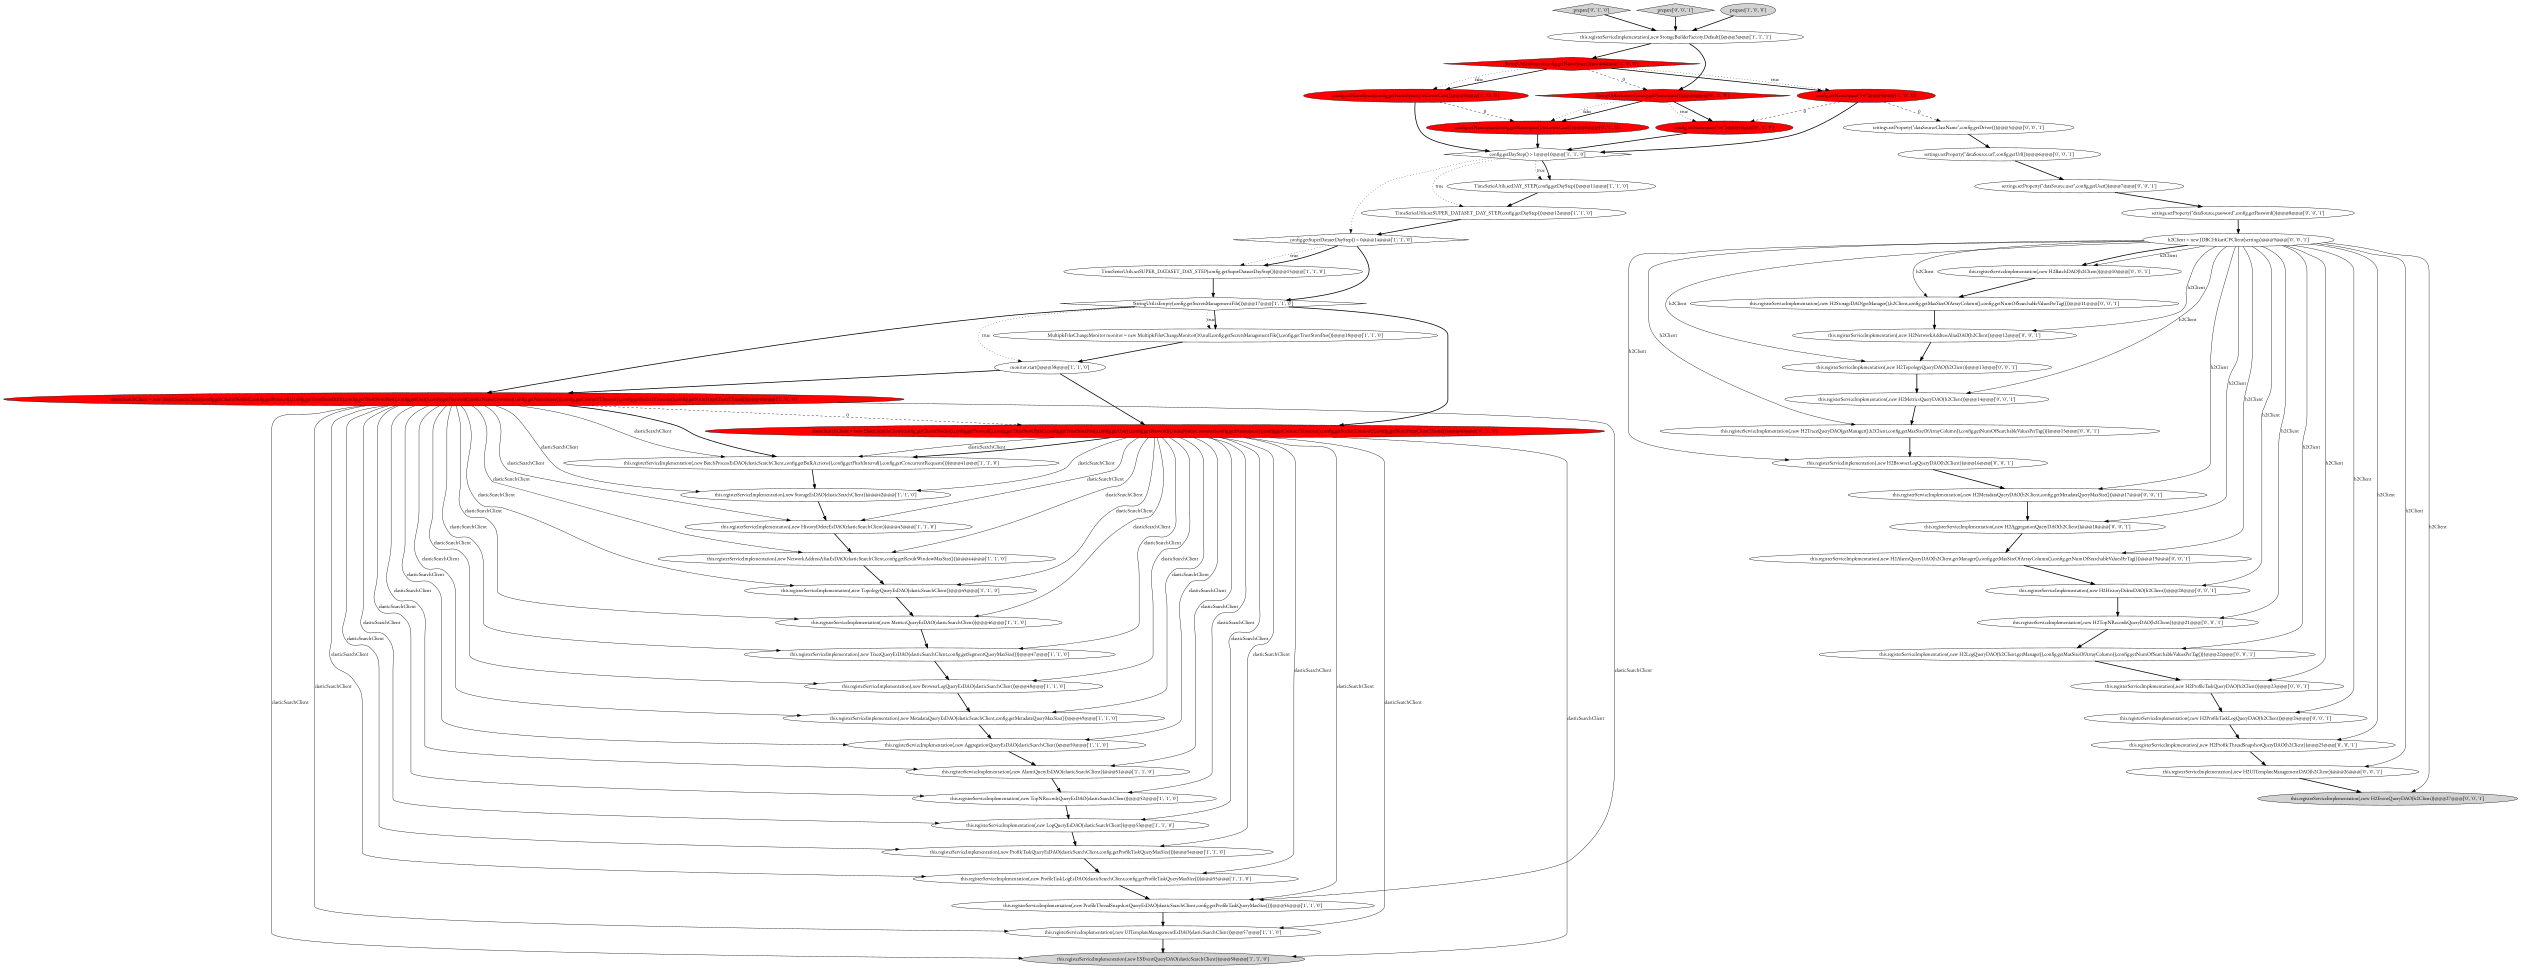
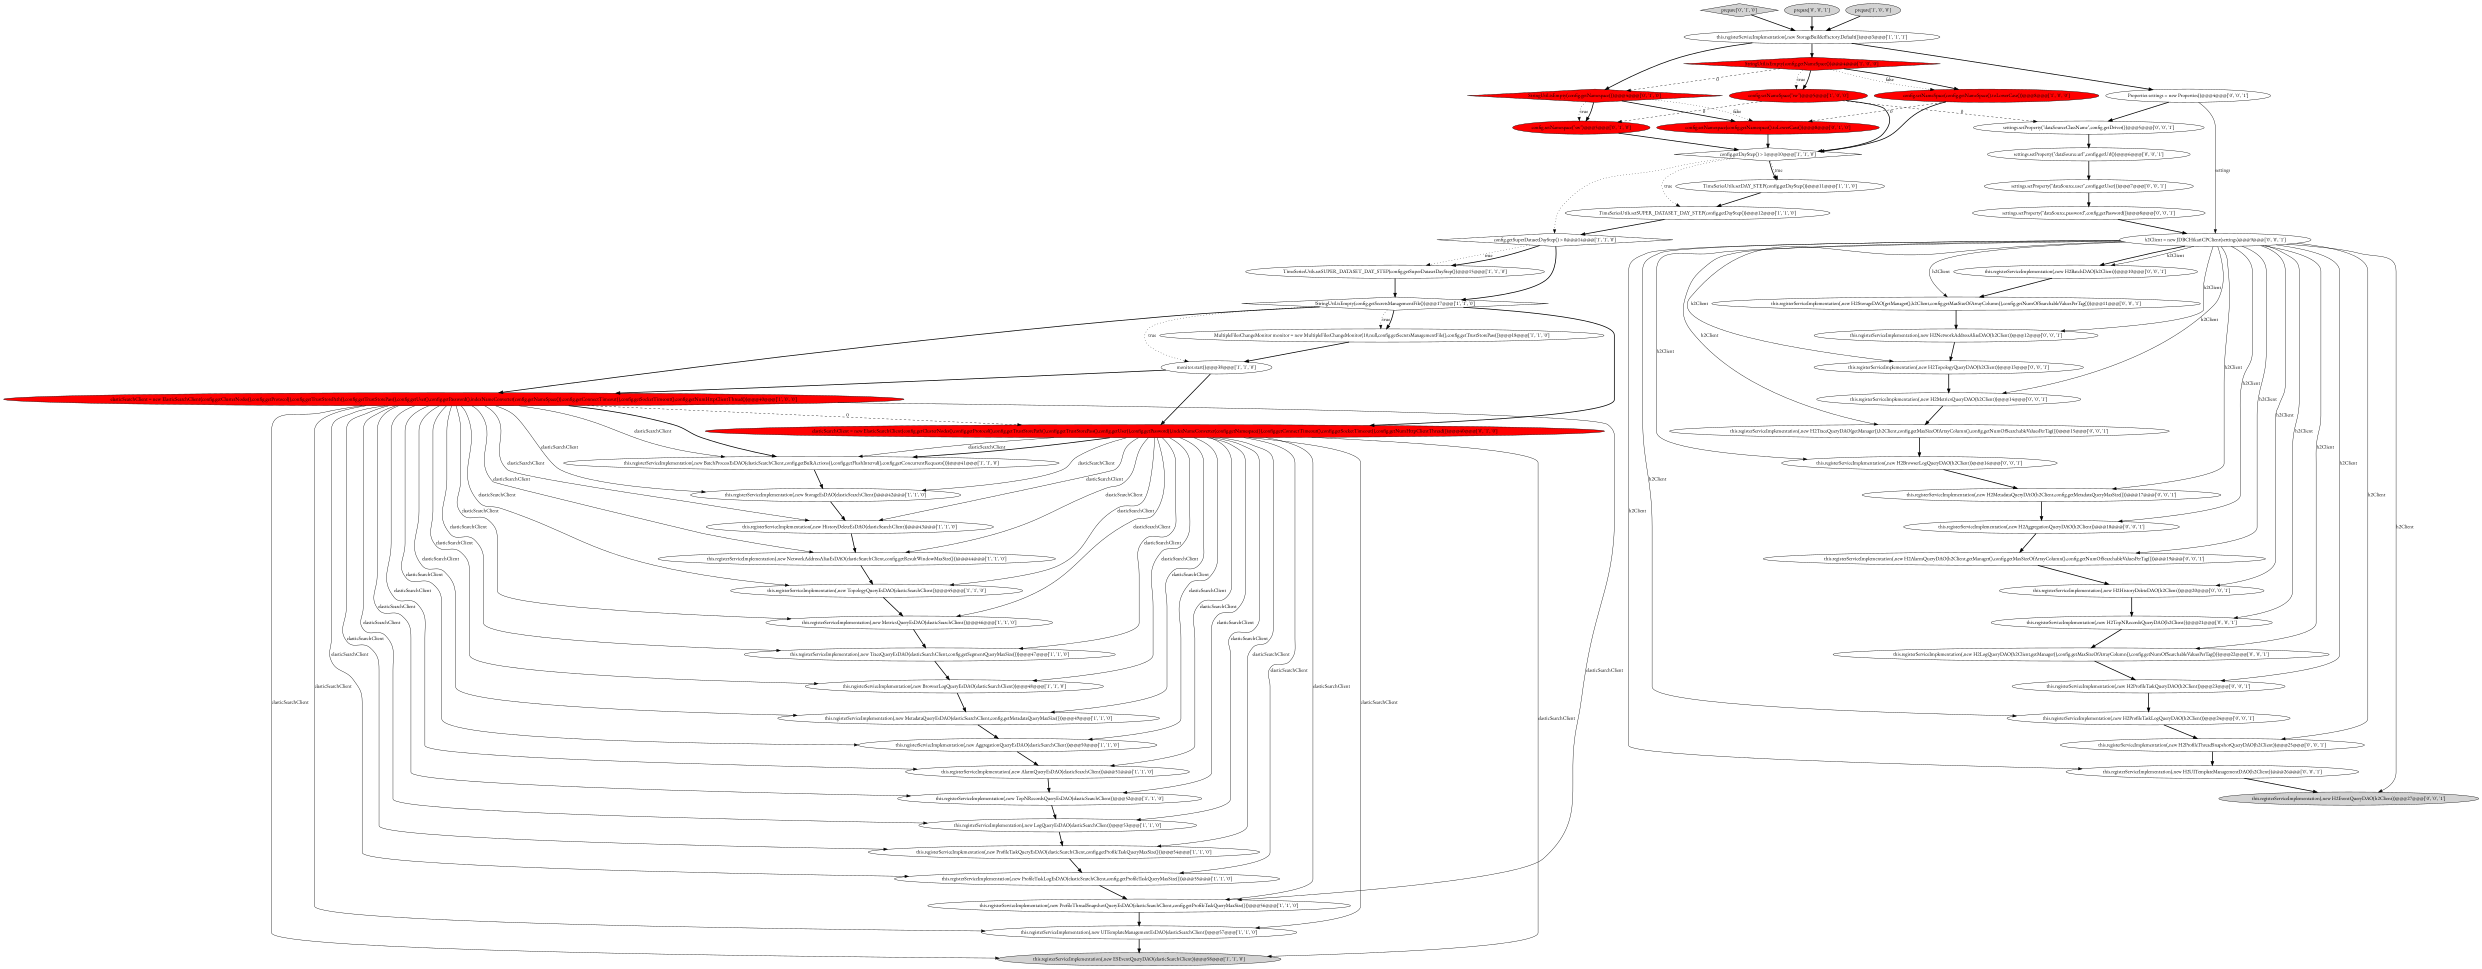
node "prepare['0', '0', '1']": shape diamond -> ellipse
node "Properties settings = new Properties()@@@4@@@['0', '0', '1']": added
